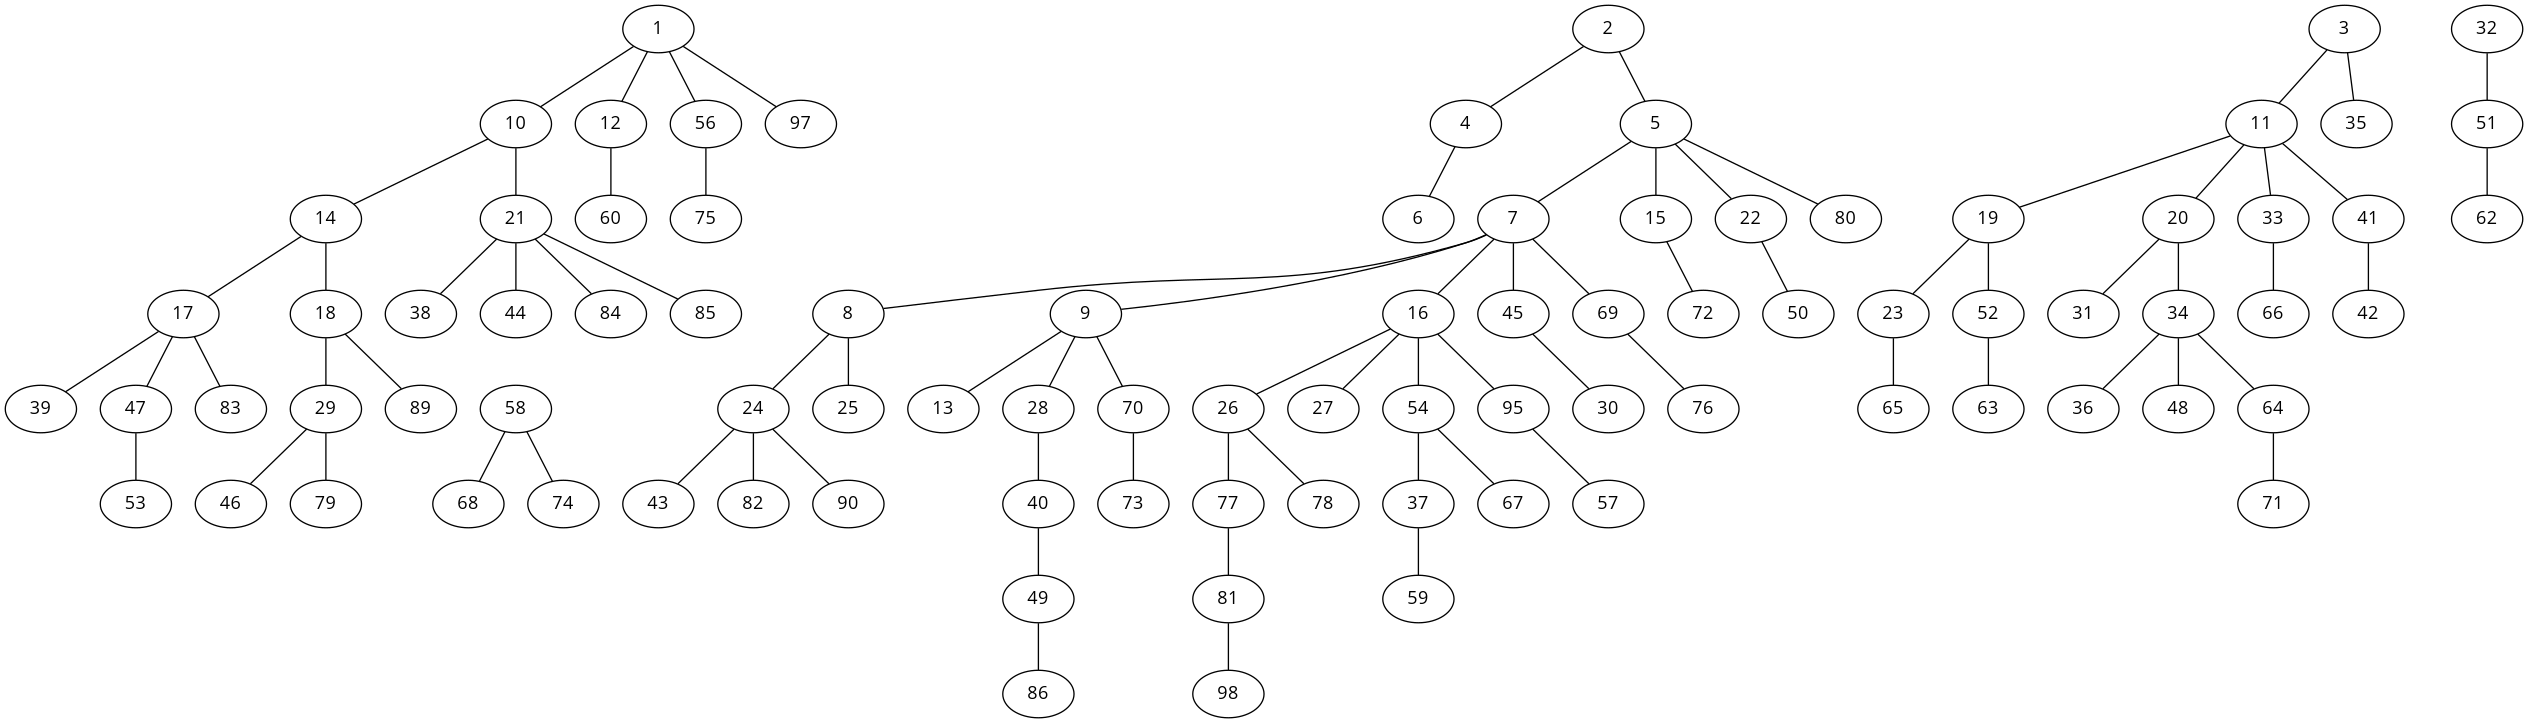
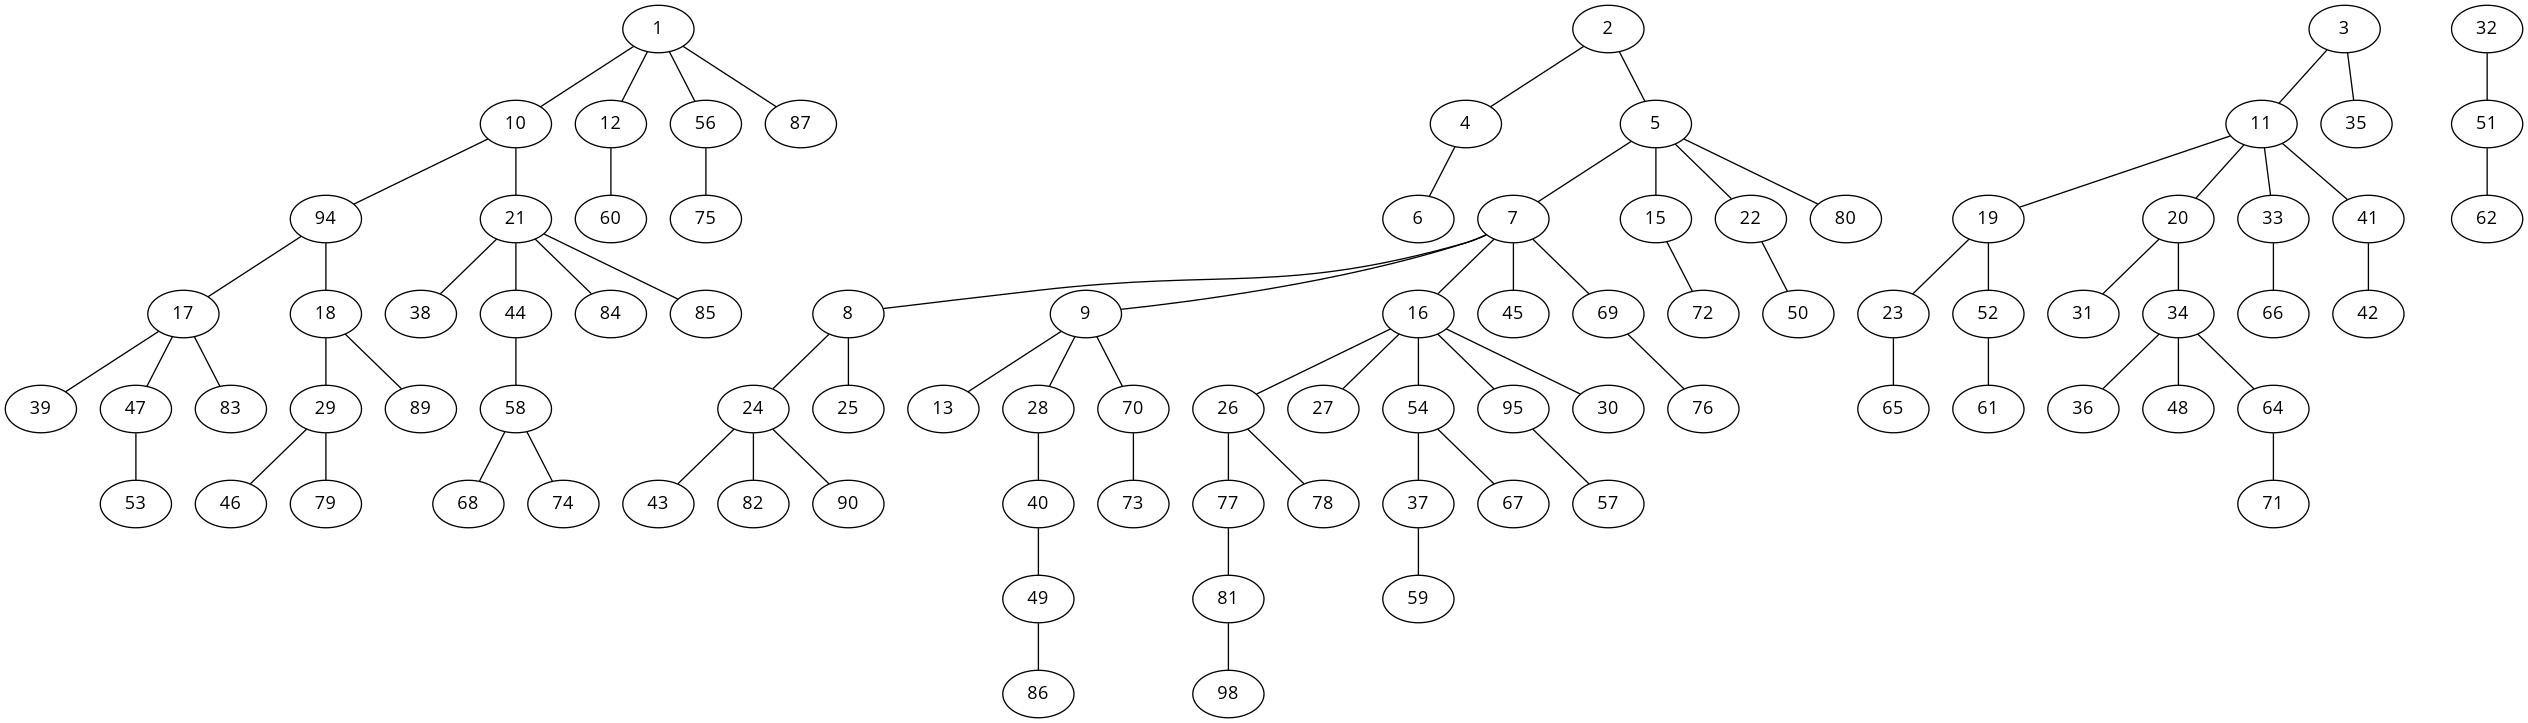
node "97": label "97" -> "87"
node "14": label "14" -> "94"
edge "45" -- "30": now "16" -- "30"
edge "44" -- "58": added
node "63": label "63" -> "61"
